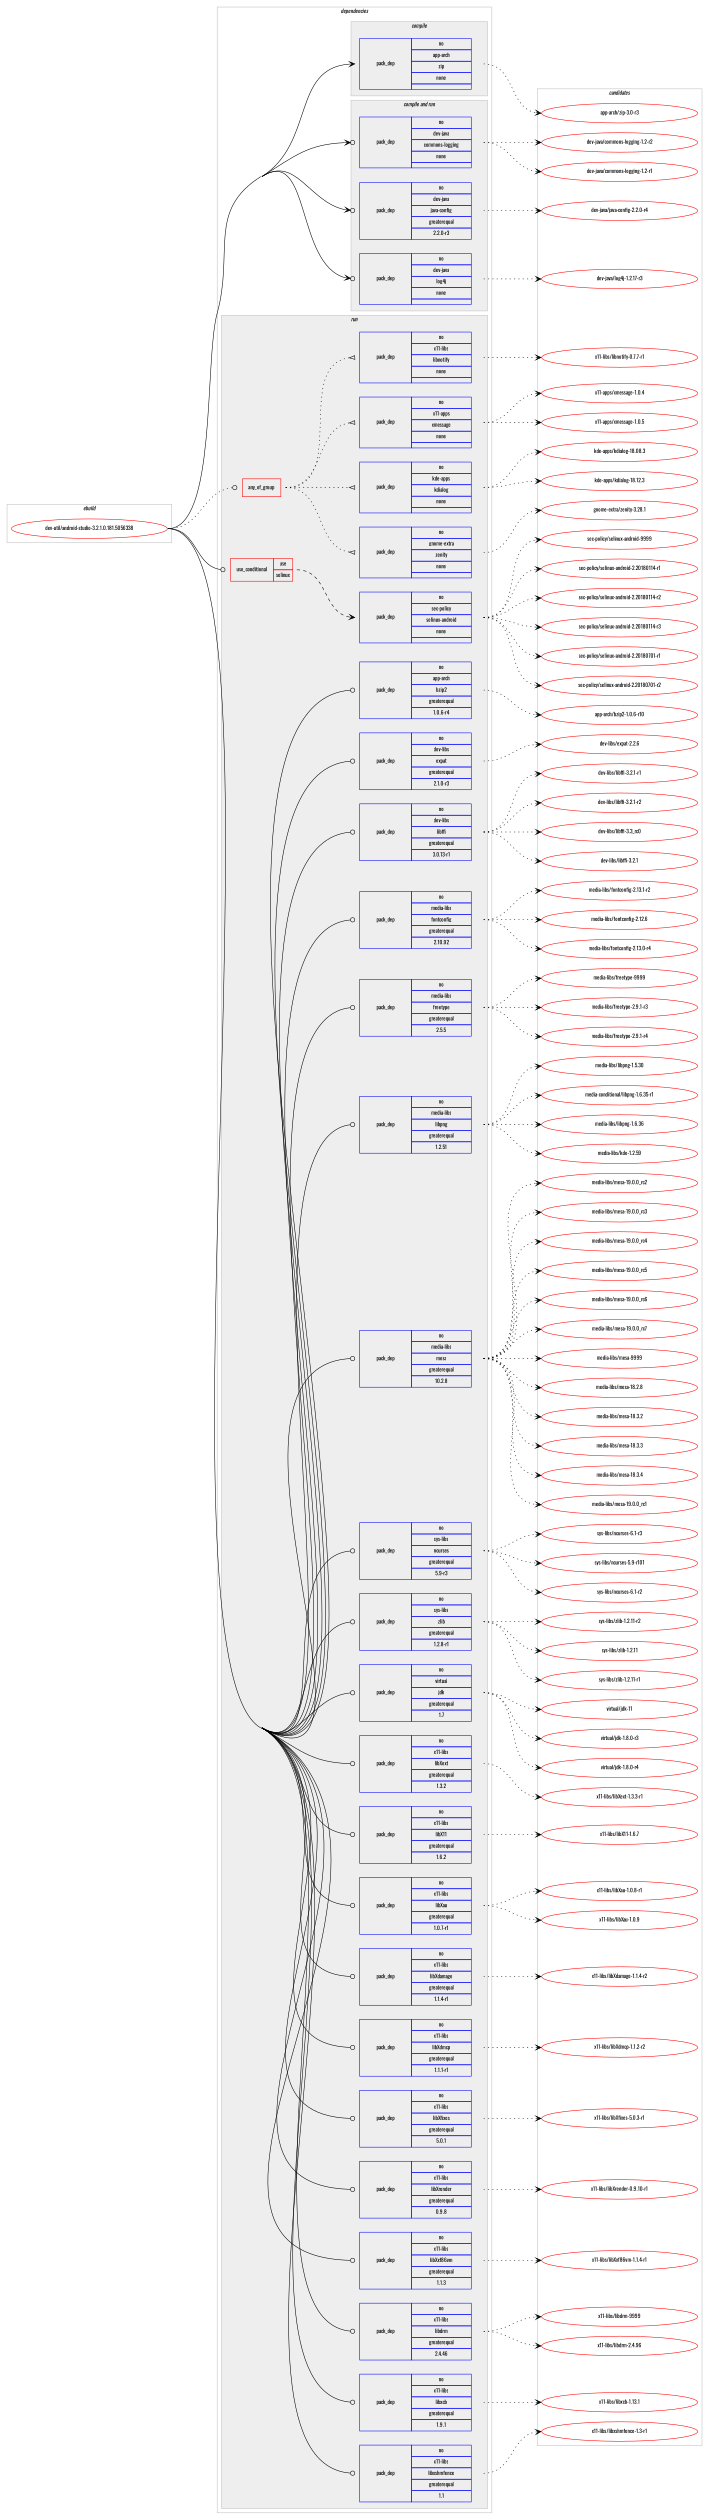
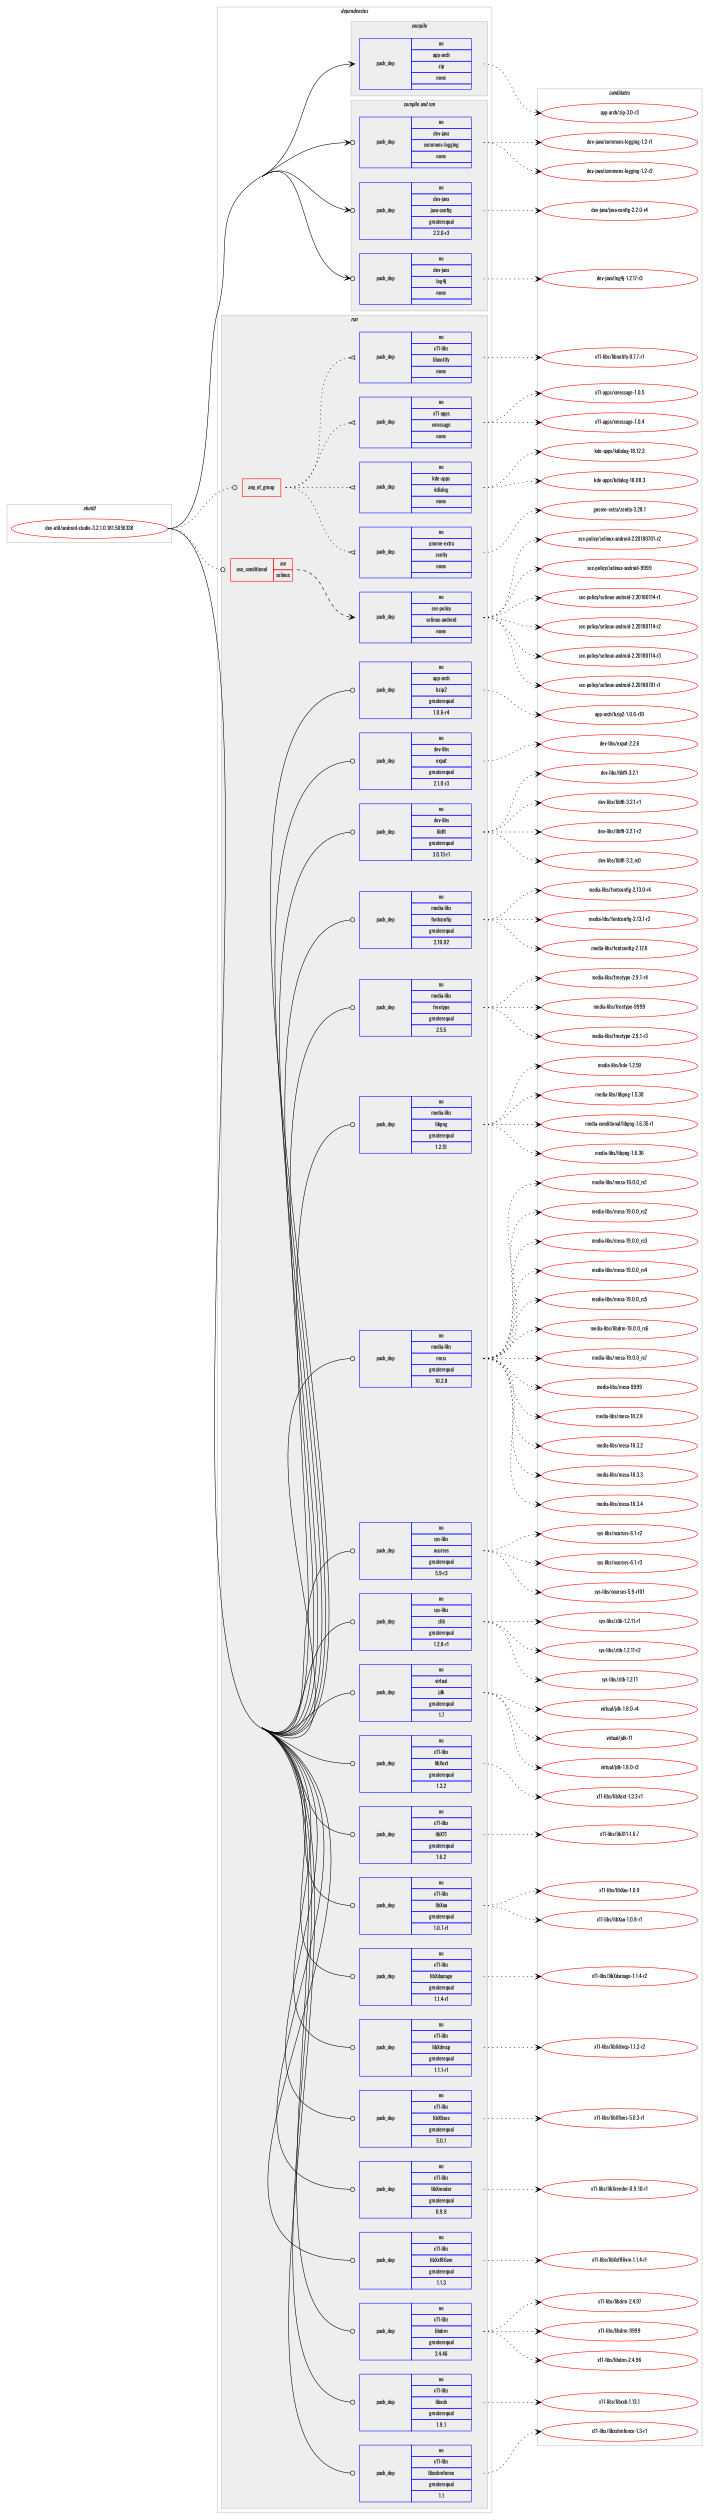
edge "dev-util/android-studio-3.2.1.0.181.5056338" -> "use_conditional": style solid -> dotted
node "media-libs/mesa-19.0.0_rc6": label "media-libs/mesa-19.0.0_rc6" -> "media-libs/libdrm-19.0.0_rc6"
node "x11-libs/libdrm-2.4.97": added
